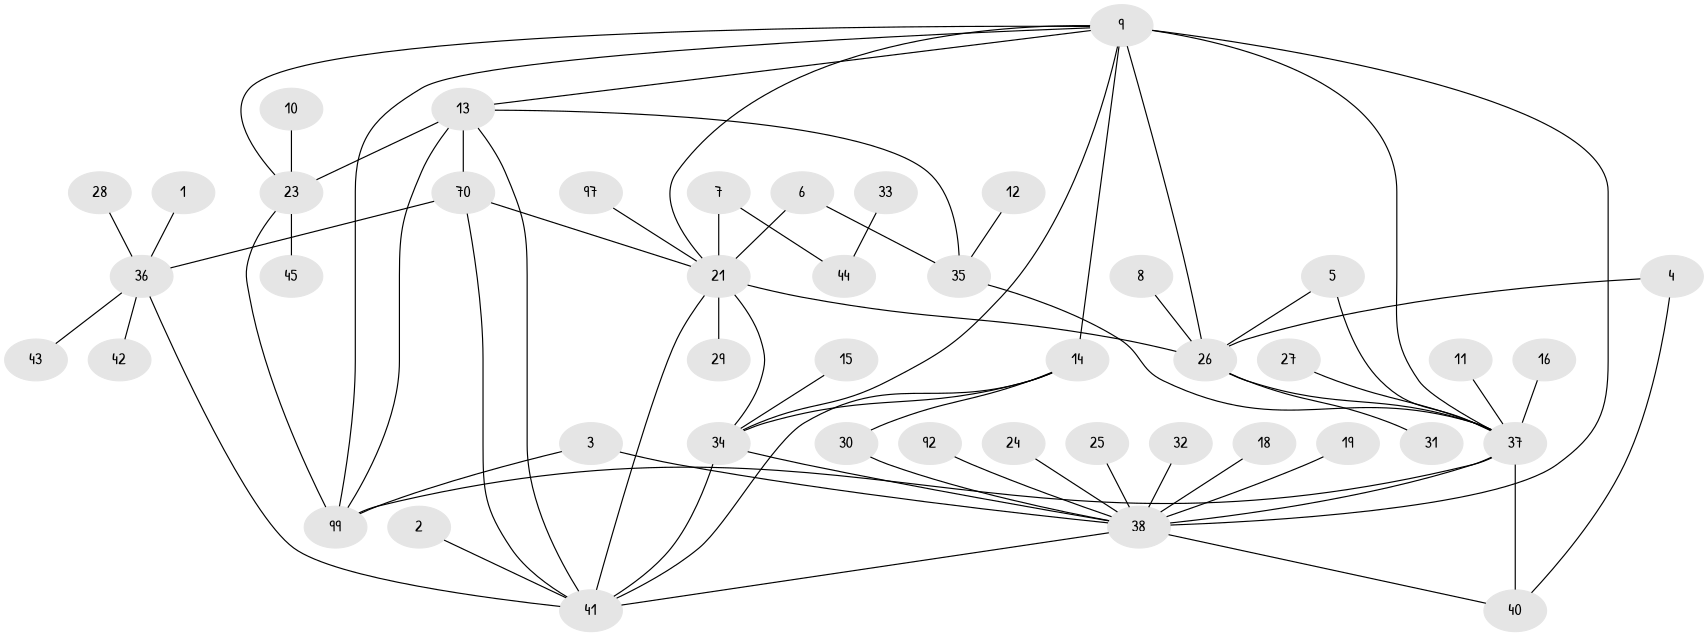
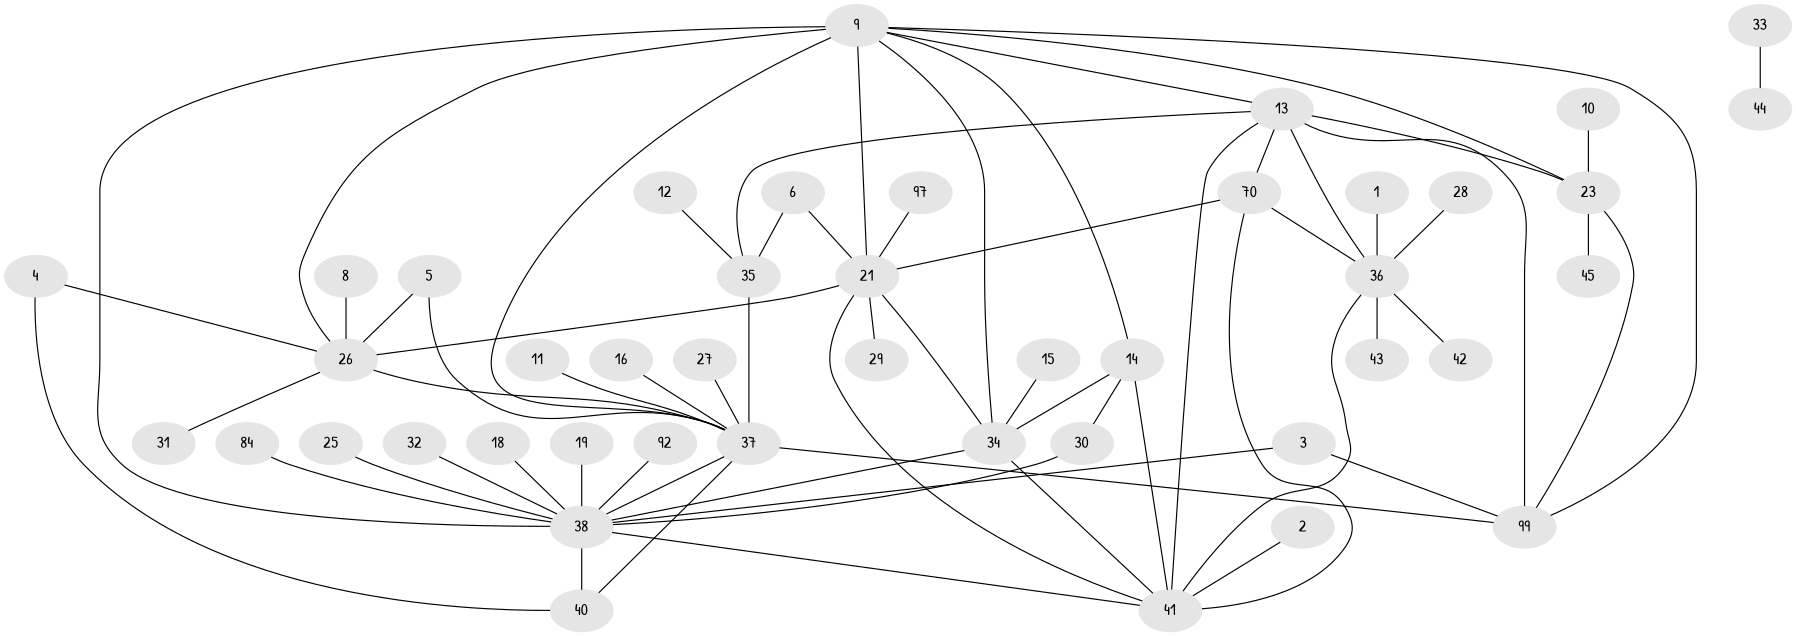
node "7": removed
edge "13" -- "36": added
node "24": label "24" -> "84"
